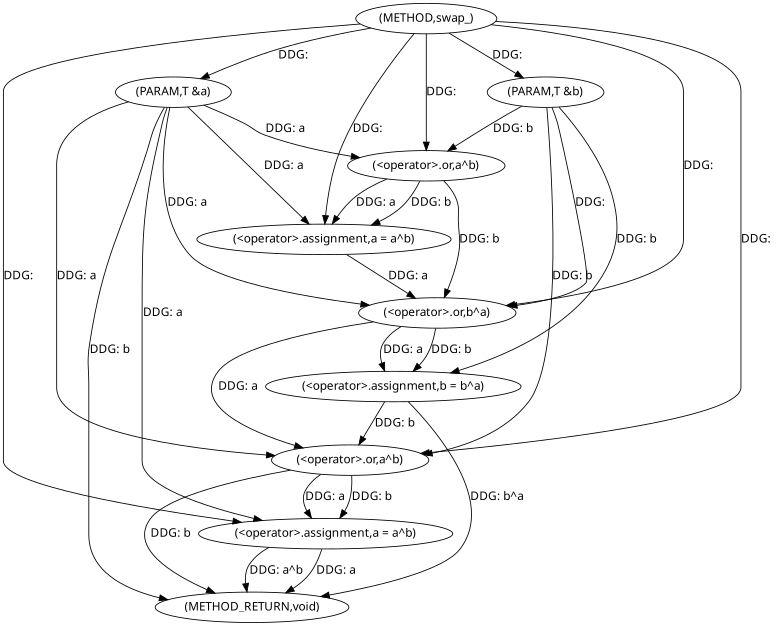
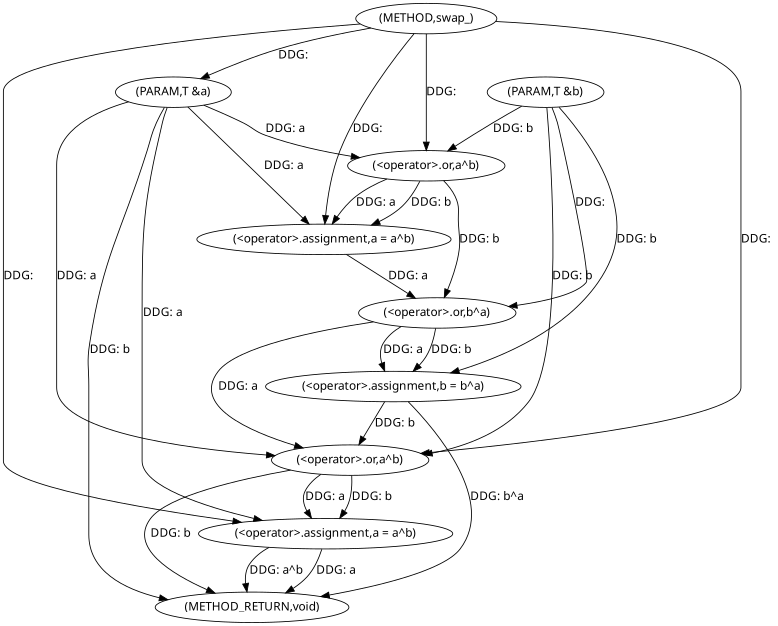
edge "(METHOD,swap_)" -> "(PARAM,T &b)": removed, label "DDG:"
edge "(METHOD,swap_)" -> "(<operator>.or,b^a)": removed, label "DDG:"
edge "(PARAM,T &a)" -> "(<operator>.or,b^a)": removed, label "DDG: a"
